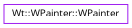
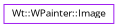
node "Wt::WPainter::WPainter": label "Wt::WPainter::WPainter" -> "Wt::WPainter::Image"
